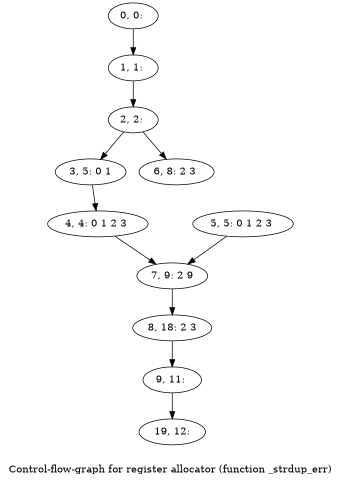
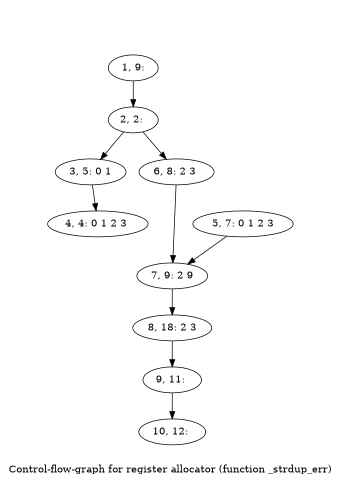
node "0, 0:": removed
node "1, 1:": label "1, 1:" -> "1, 9:"
node "5, 5: 0 1 2 3": label "5, 5: 0 1 2 3" -> "5, 7: 0 1 2 3"
edge "4, 4: 0 1 2 3" -> "7, 9: 2 9": now "6, 8: 2 3" -> "7, 9: 2 9"
node "19, 12:": label "19, 12:" -> "10, 12:"
